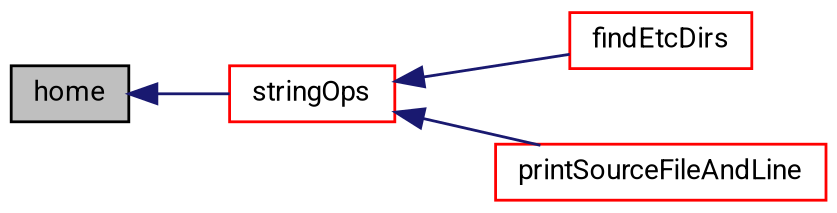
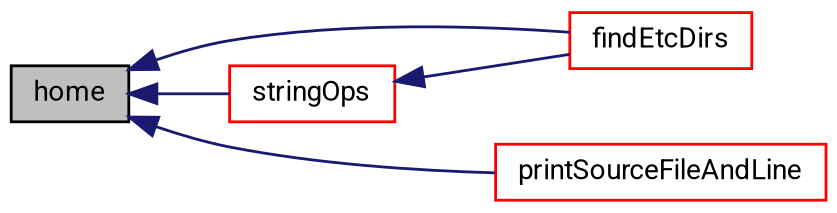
edge "findEtcDirs" -> "home": added
edge "printSourceFileAndLine" -> "stringOps": now "printSourceFileAndLine" -> "home"
